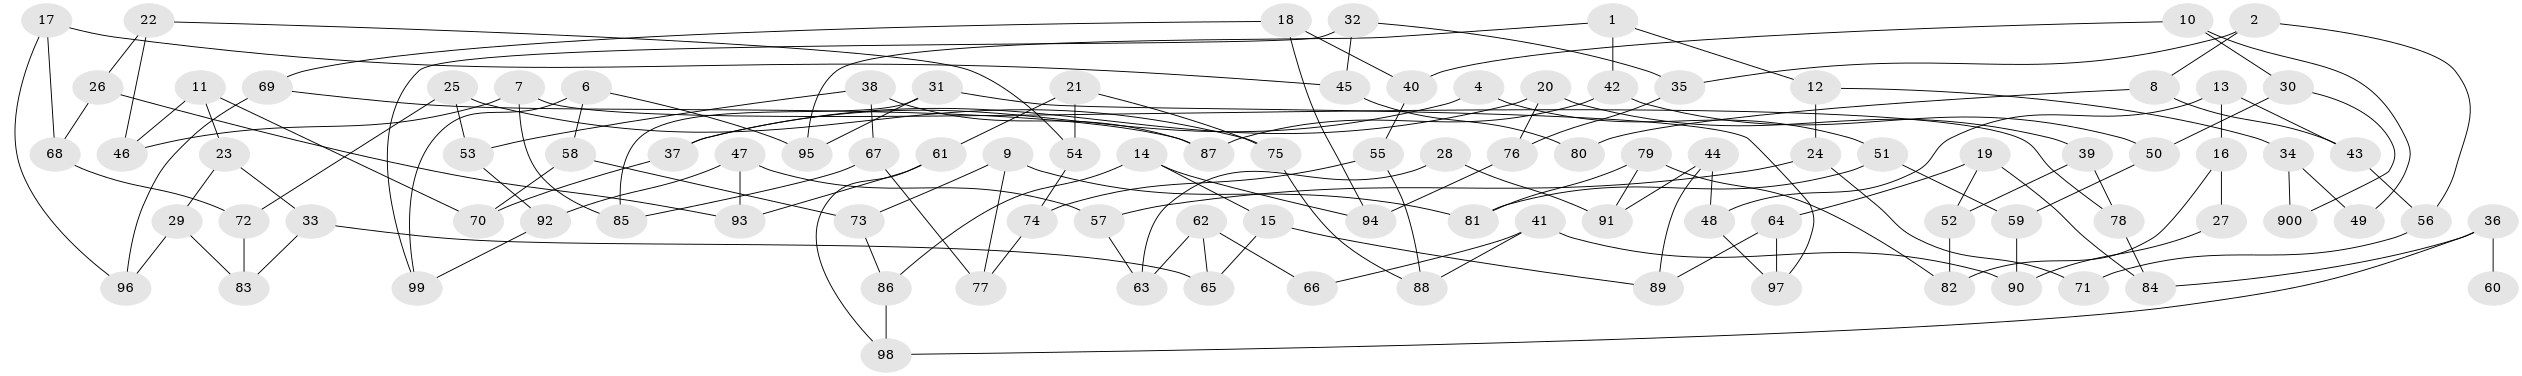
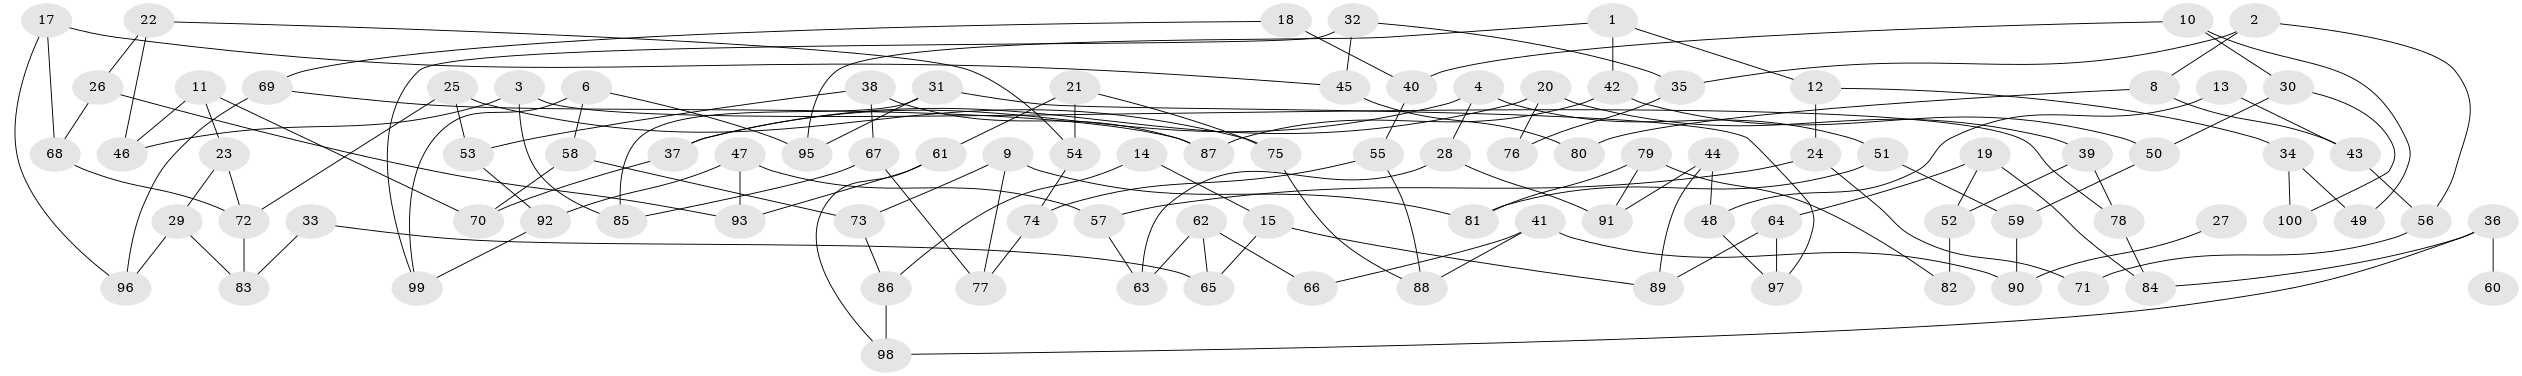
node "7": label "7" -> "3"
edge "4" -- "28": added
node "16": removed
edge "23" -- "33": now "23" -- "72"
node "94": removed
node "900": label "900" -> "100"
